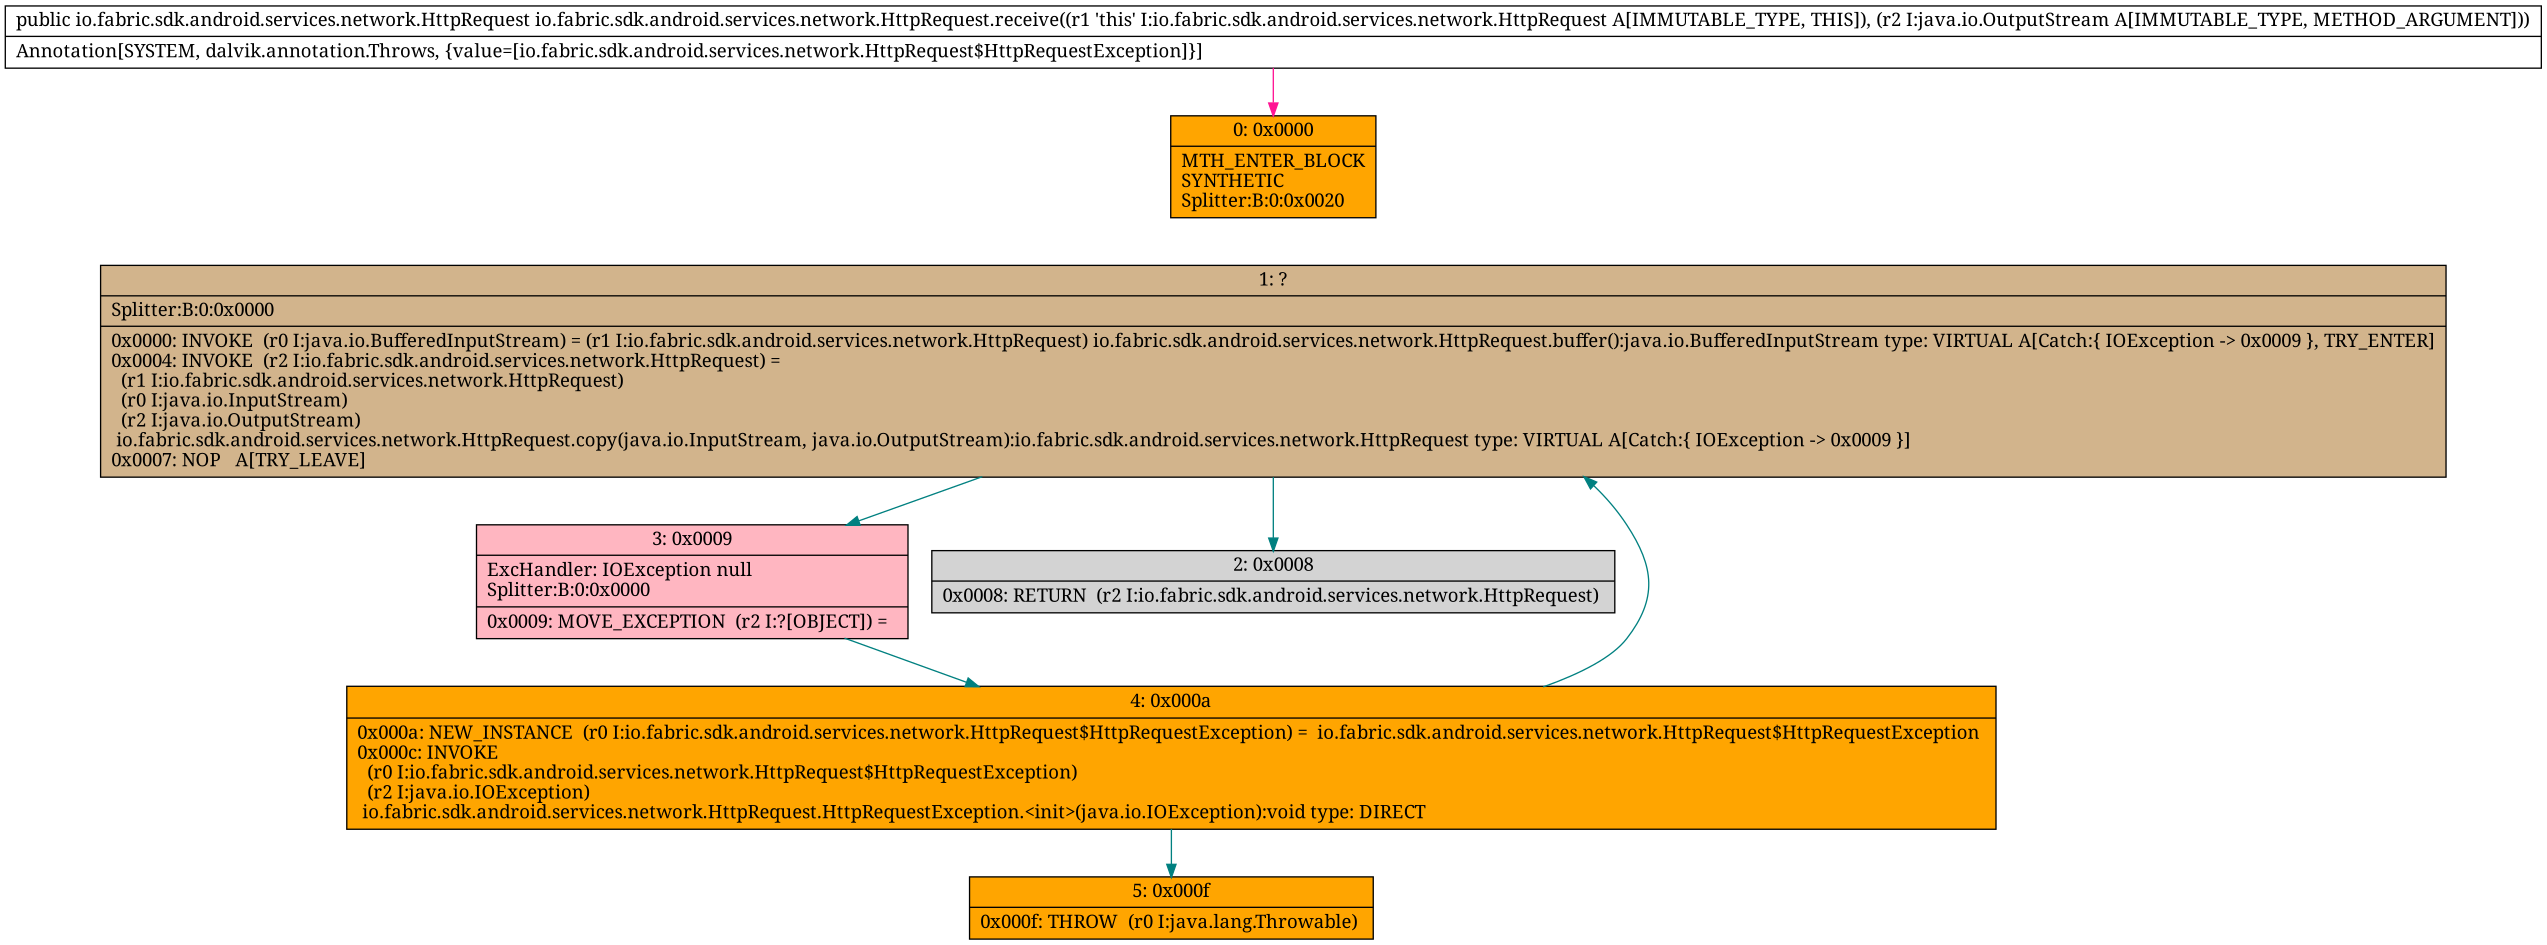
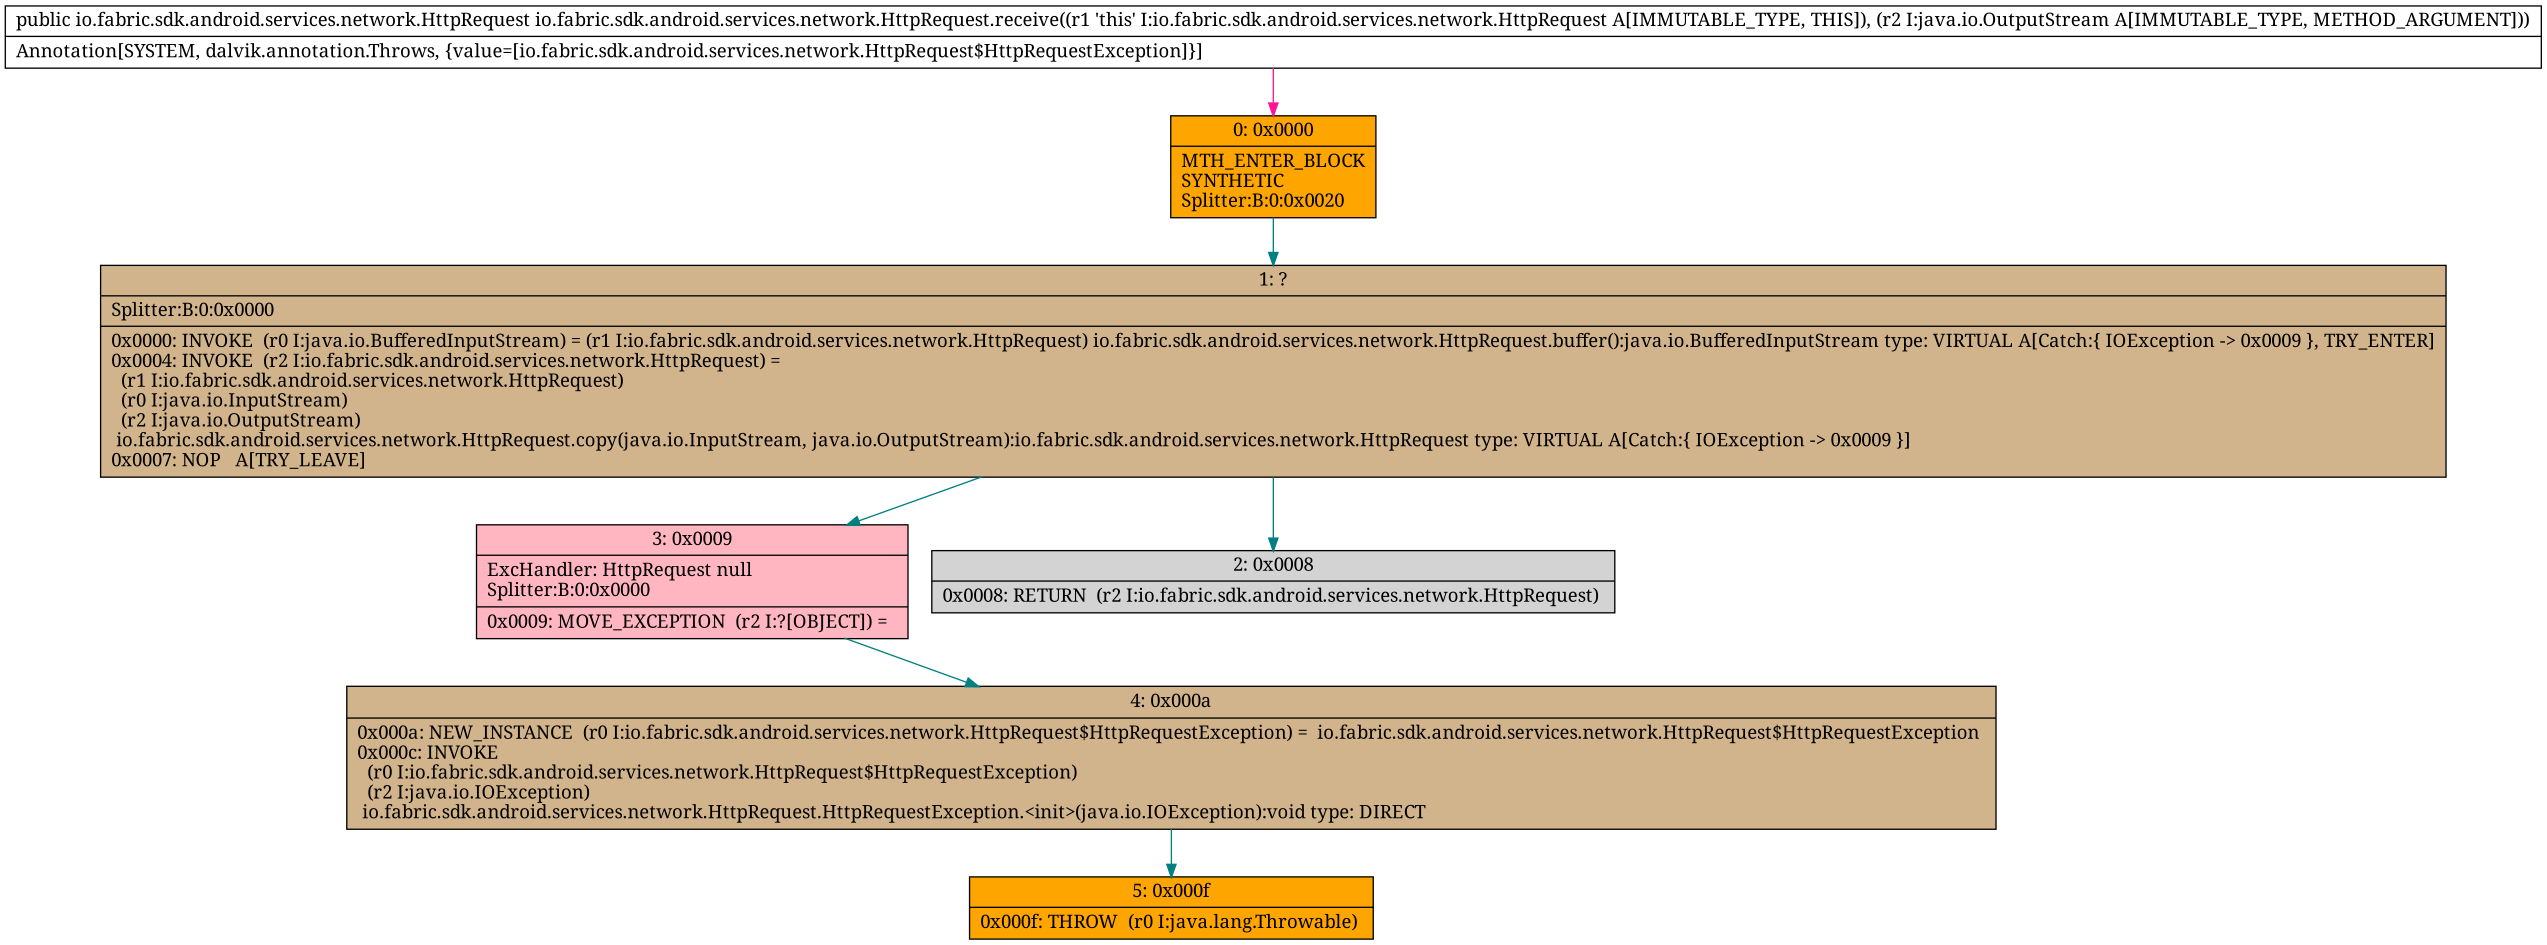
node "3: 0x0009": text "ExcHandler: IOException null" -> "ExcHandler: HttpRequest null"
edge "4: 0x000a" -> "1: ?": now "0: 0x0000" -> "1: ?"
node "4: 0x000a": fillcolor orange -> tan
